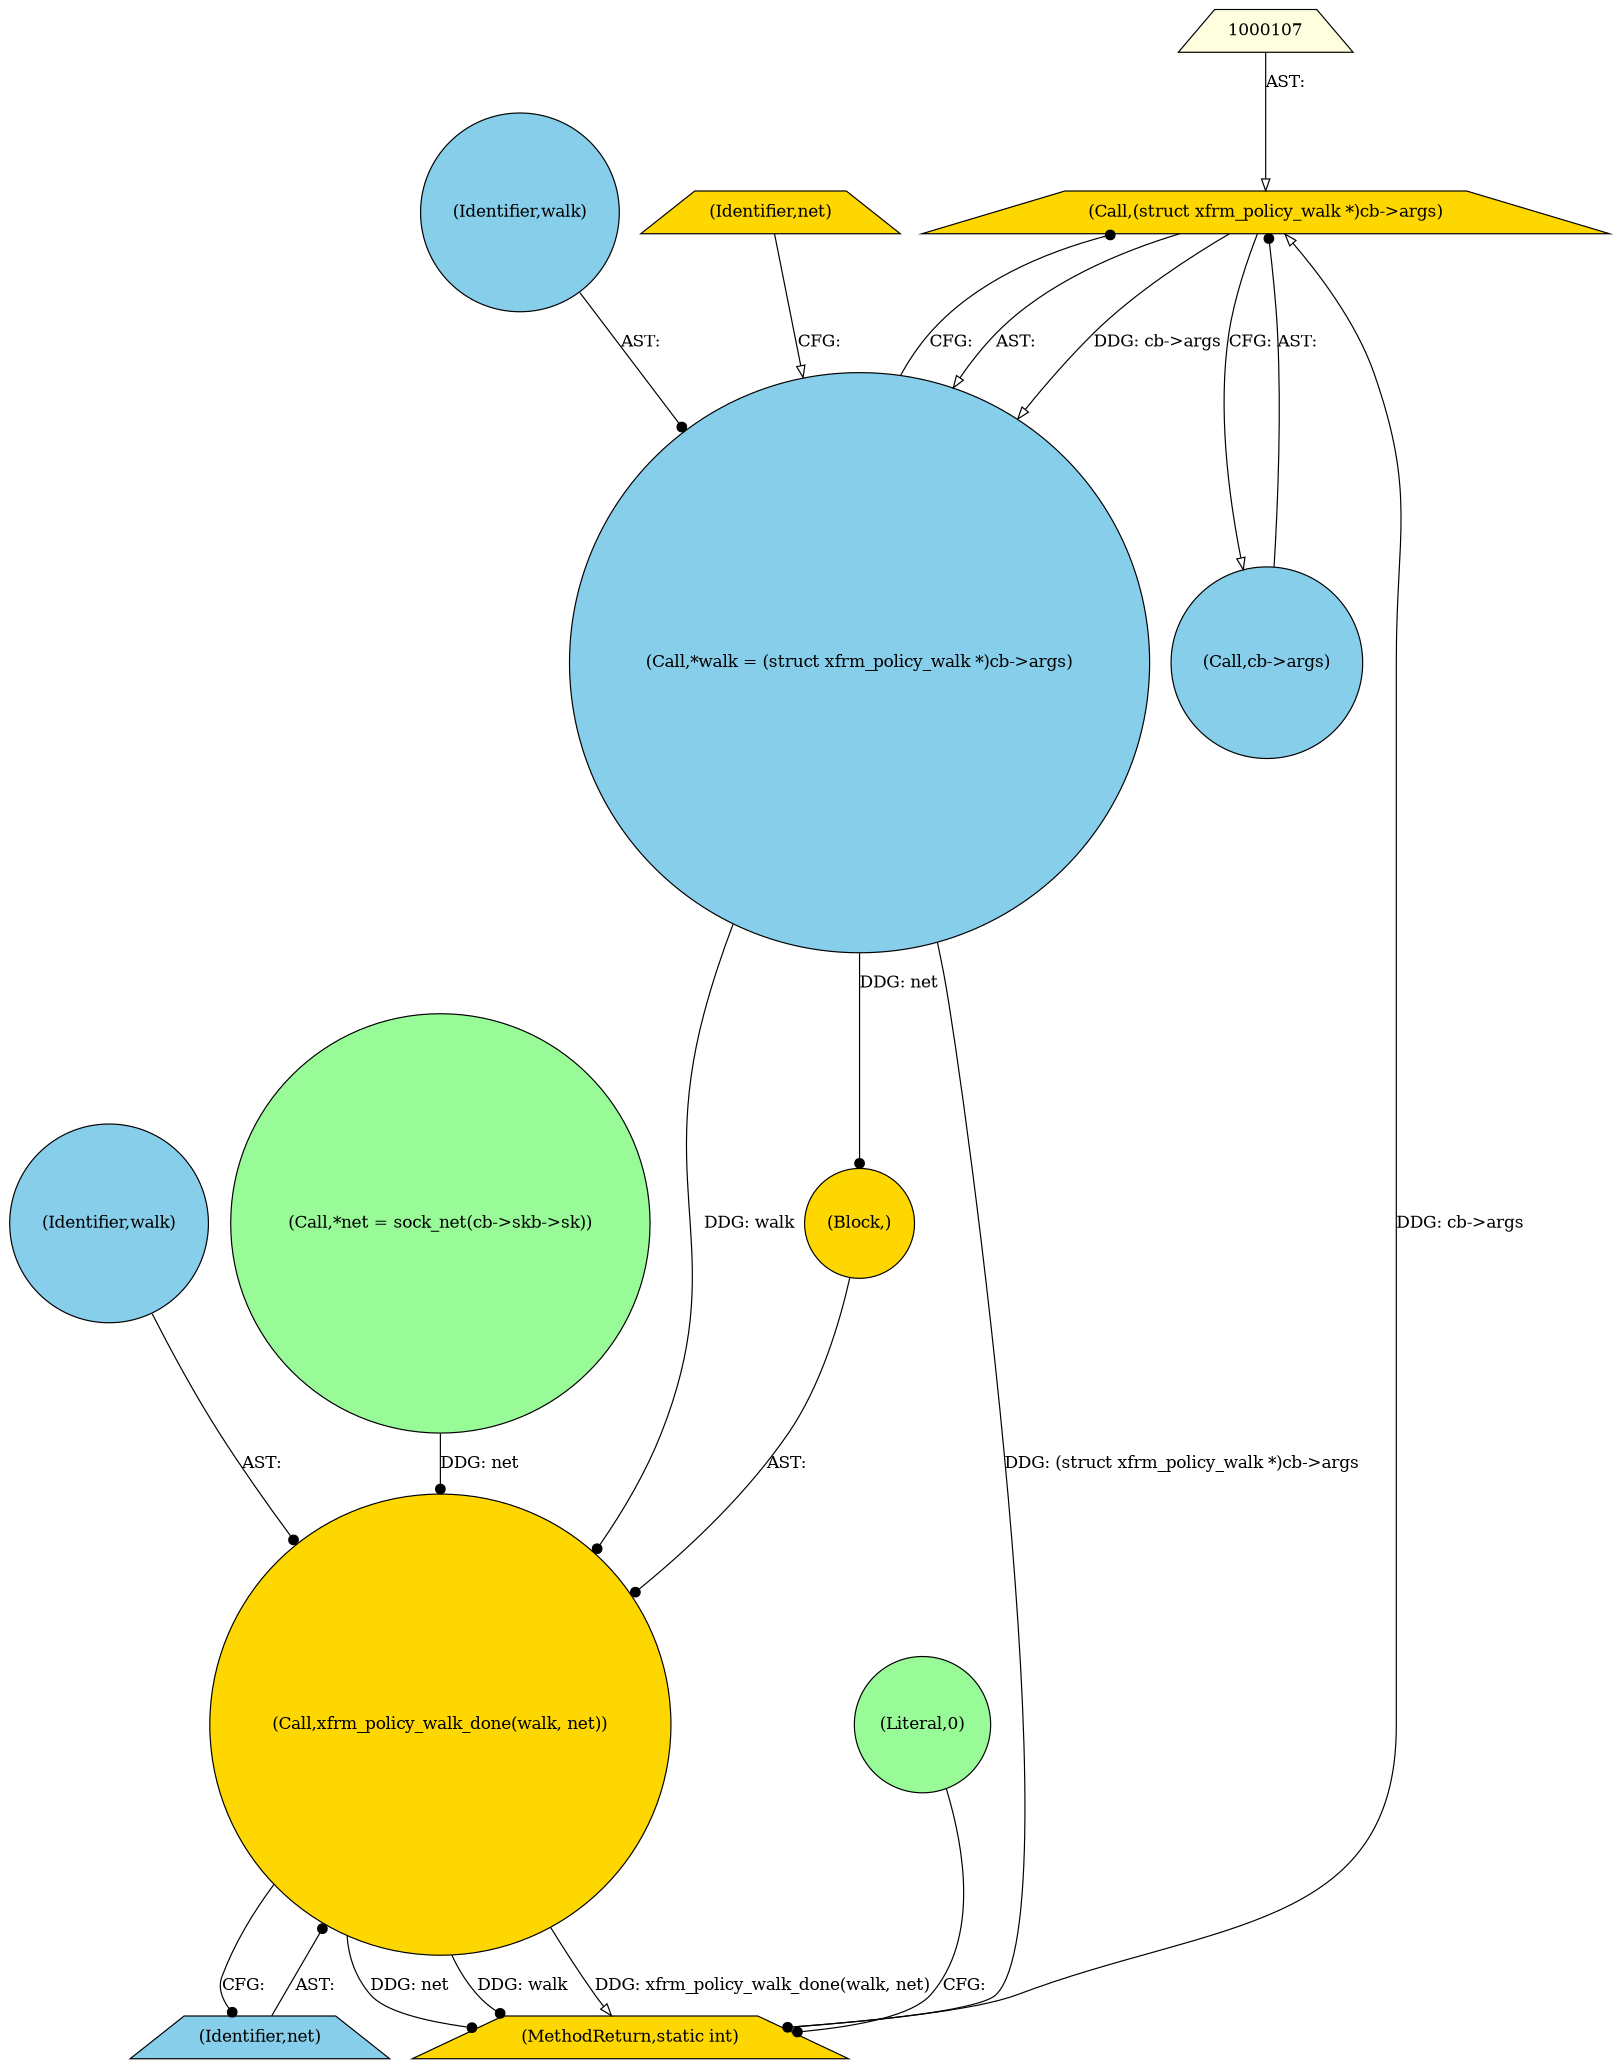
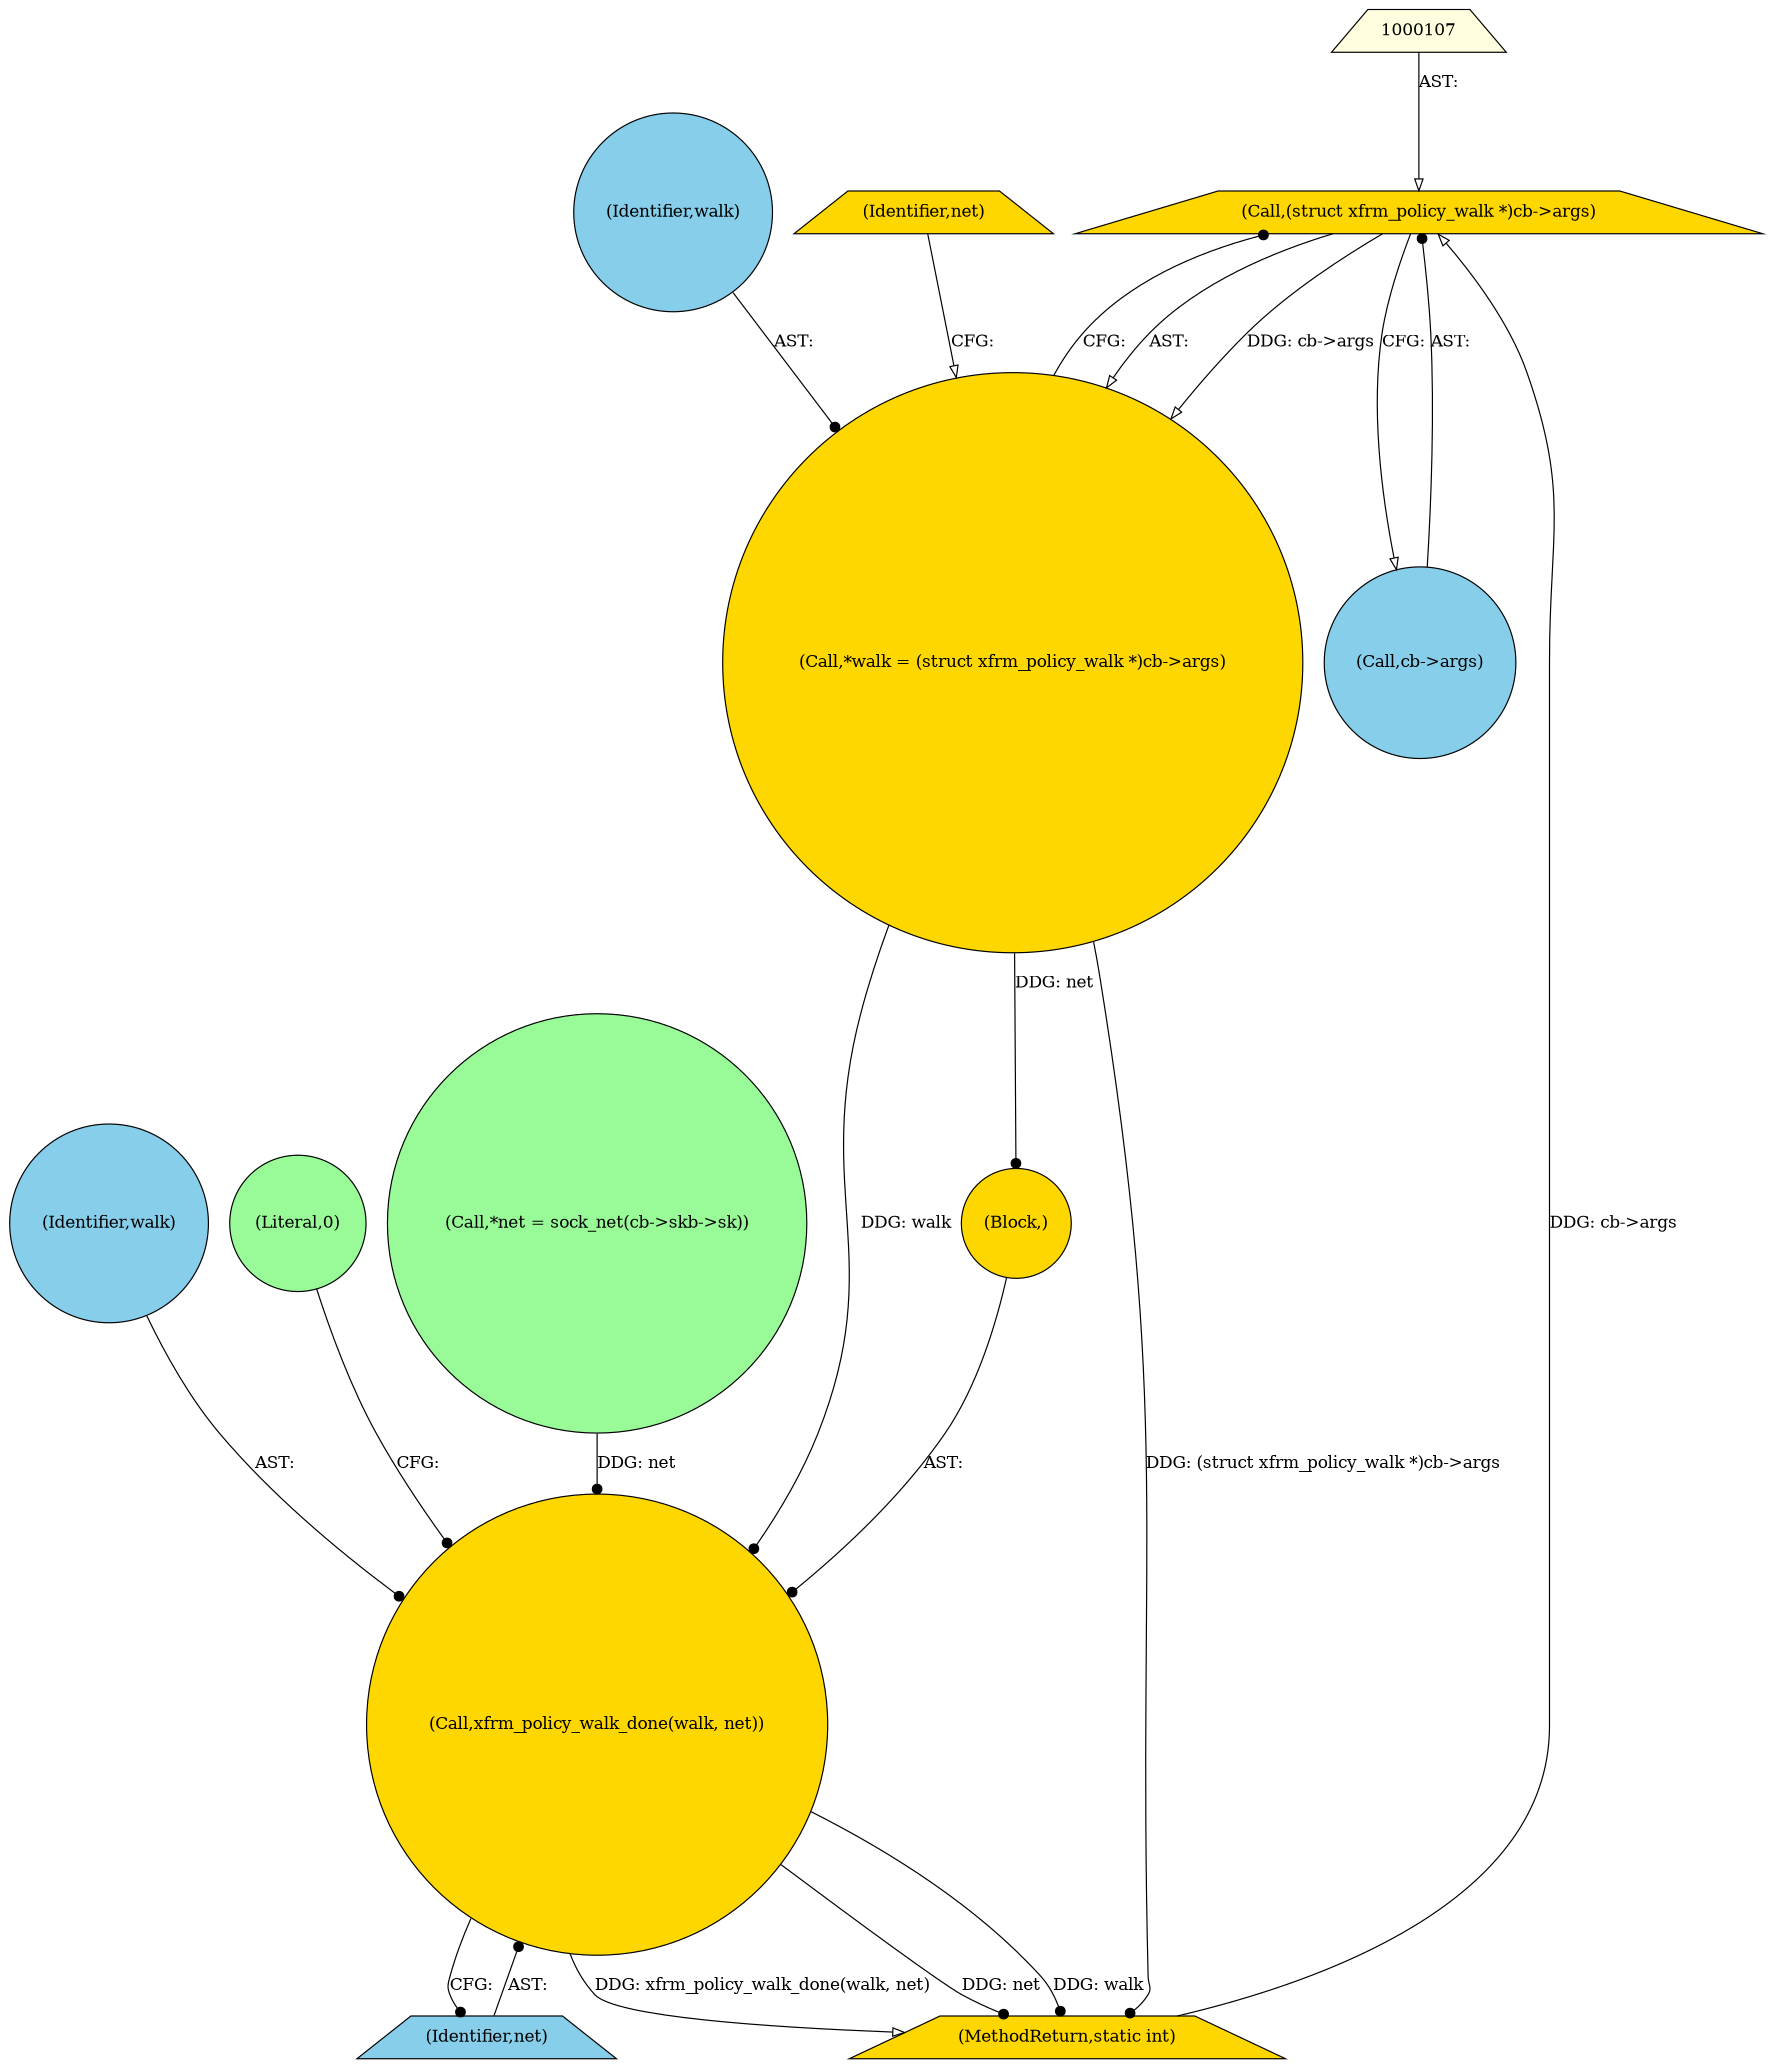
node "(Call,*walk = (struct xfrm_policy_walk *)cb->args)": fillcolor skyblue -> gold
edge "(Literal,0)" -> "(MethodReturn,static int)": now "(Literal,0)" -> "(Call,xfrm_policy_walk_done(walk, net))"
